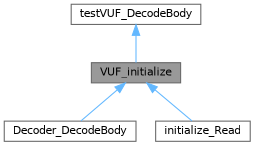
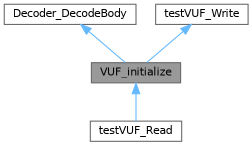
node "testVUF_DecodeBody": label "testVUF_DecodeBody" -> "testVUF_Write"
edge "Decoder_DecodeBody" -> "VUF_initialize": reversed
node "initialize_Read": label "initialize_Read" -> "testVUF_Read"
